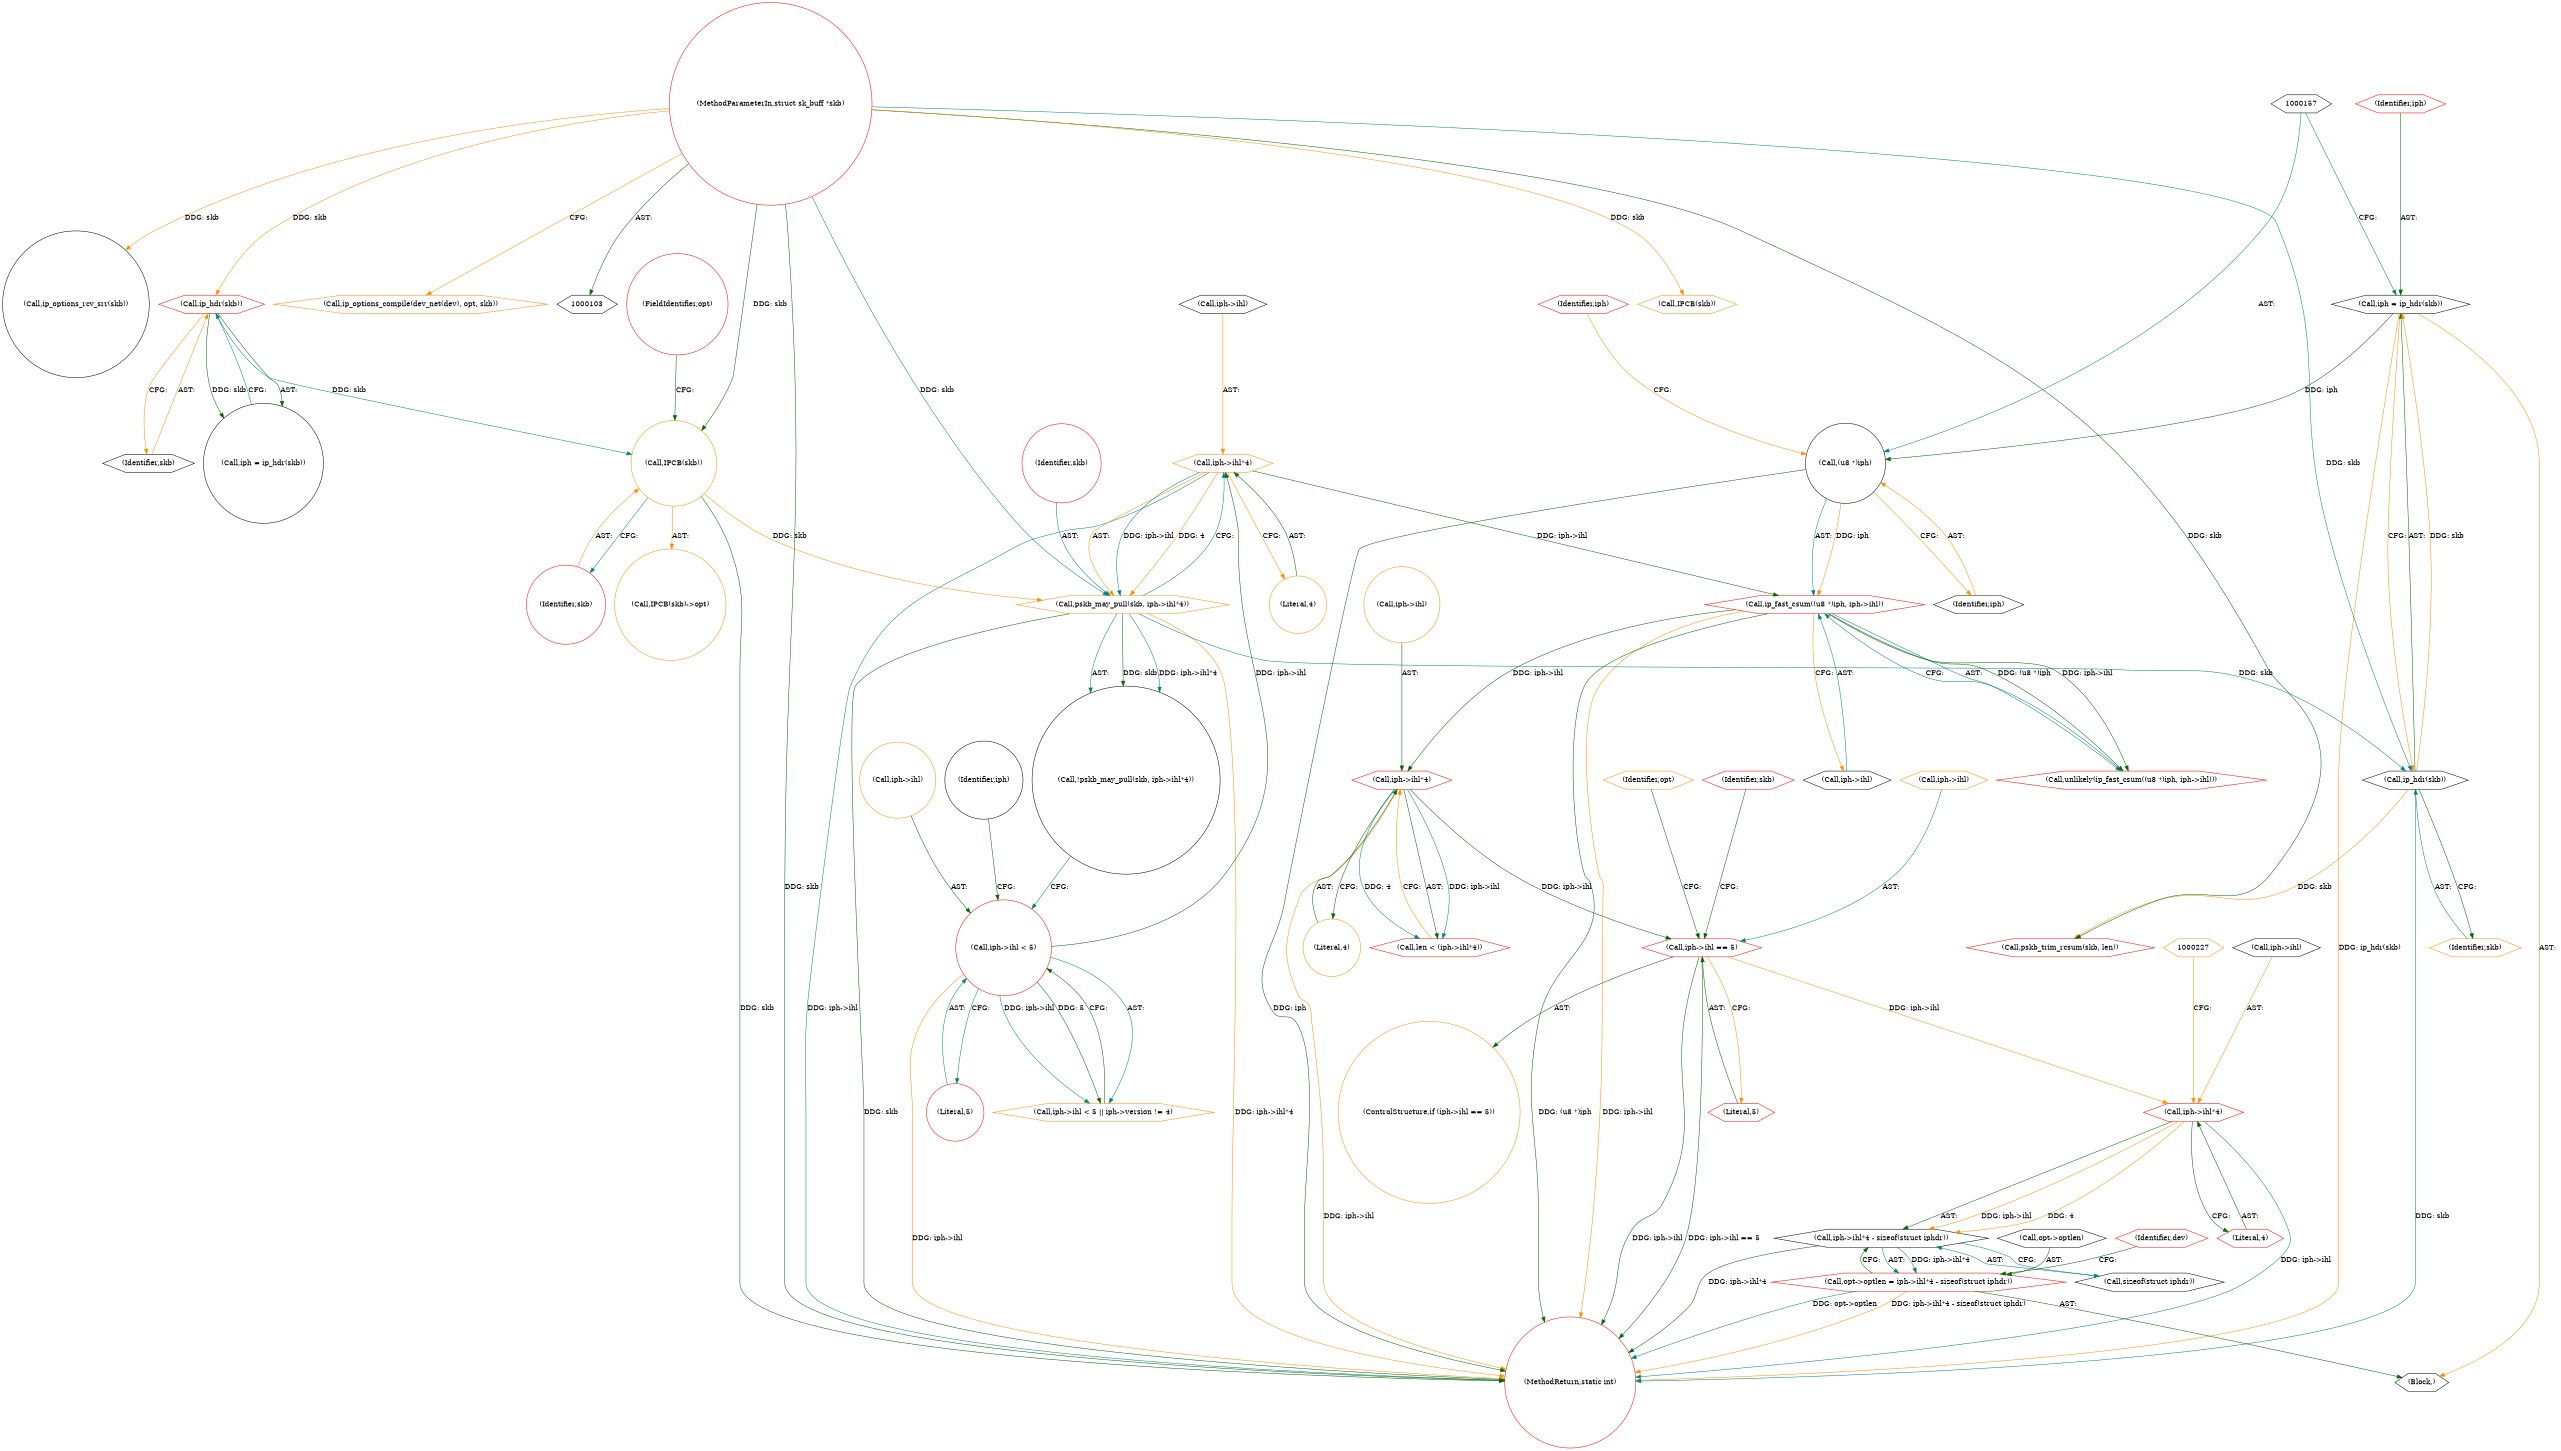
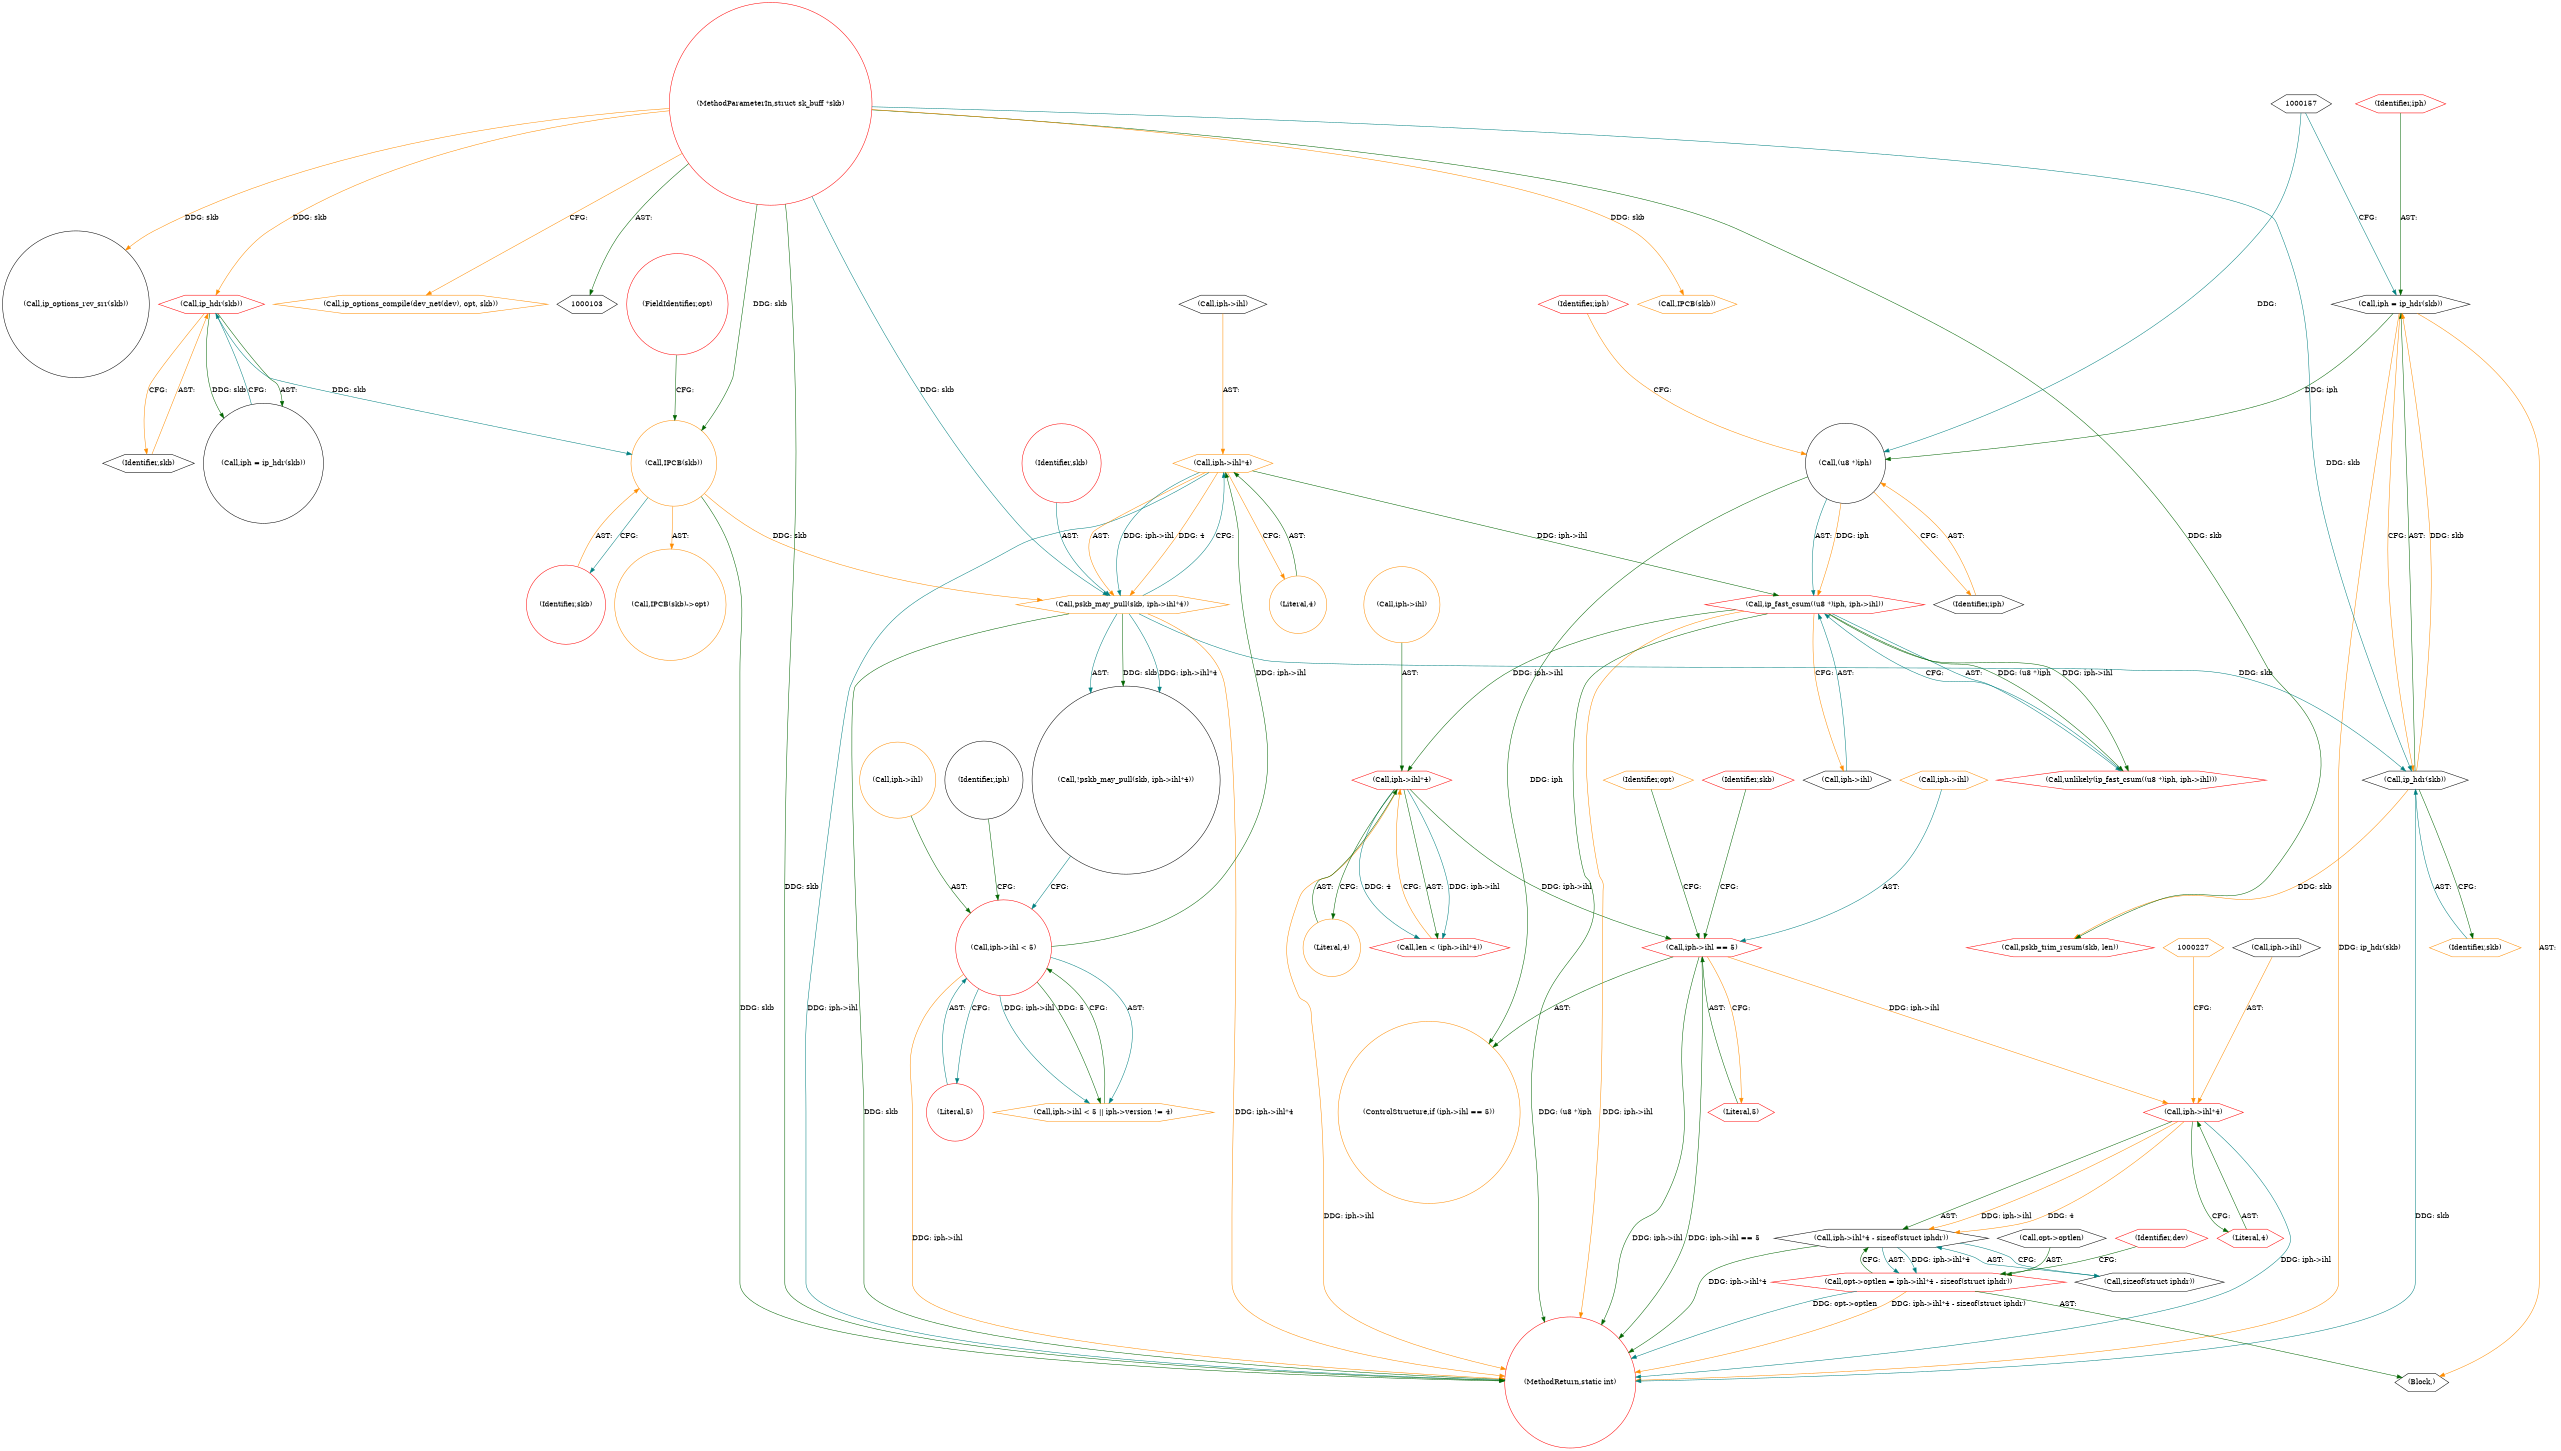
edge "1000157" -> "(Call,(u8 *)iph)": label "AST: " -> "DDG: "
edge "(Call,(u8 *)iph)" -> "(MethodReturn,static int)": now "(Call,(u8 *)iph)" -> "(ControlStructure,if (iph->ihl == 5))"
